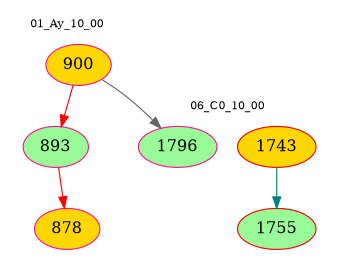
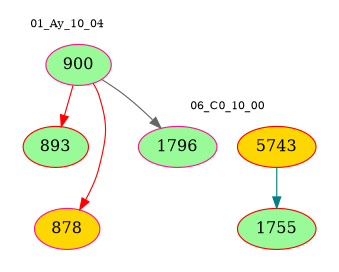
cluster "01_Ay_10_00": label "01_Ay_10_00" -> "01_Ay_10_04"
node "900": fillcolor gold -> palegreen
node "893": color deeppink -> red
node "1743": label "1743" -> "5743"
edge "893" -> "878": now "900" -> "878"
